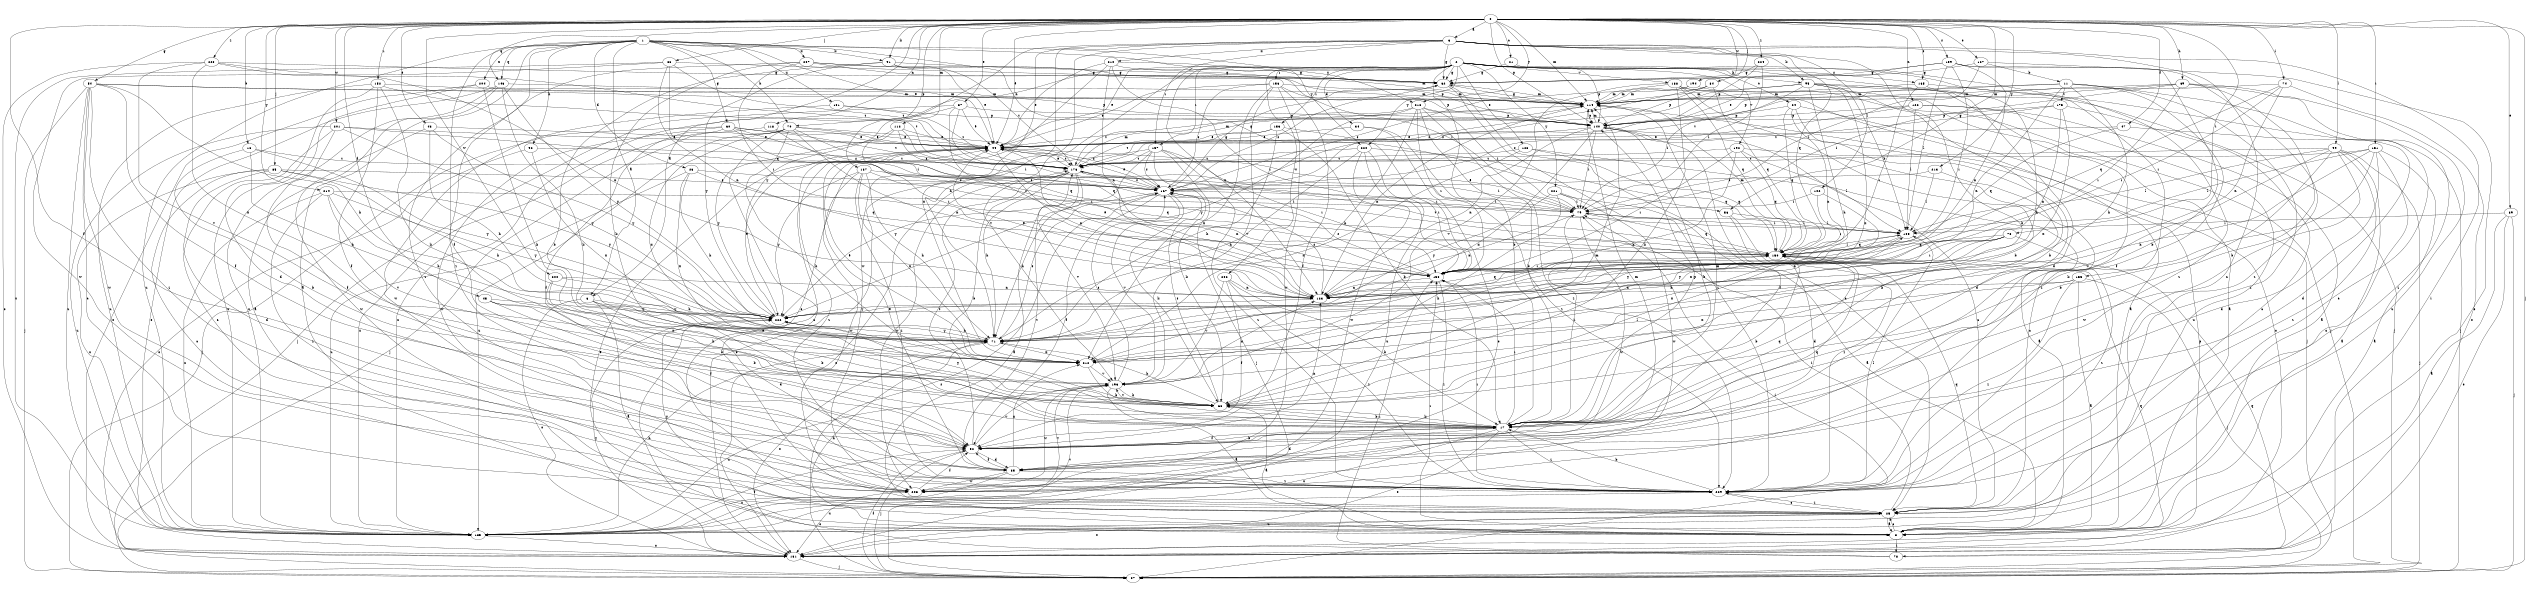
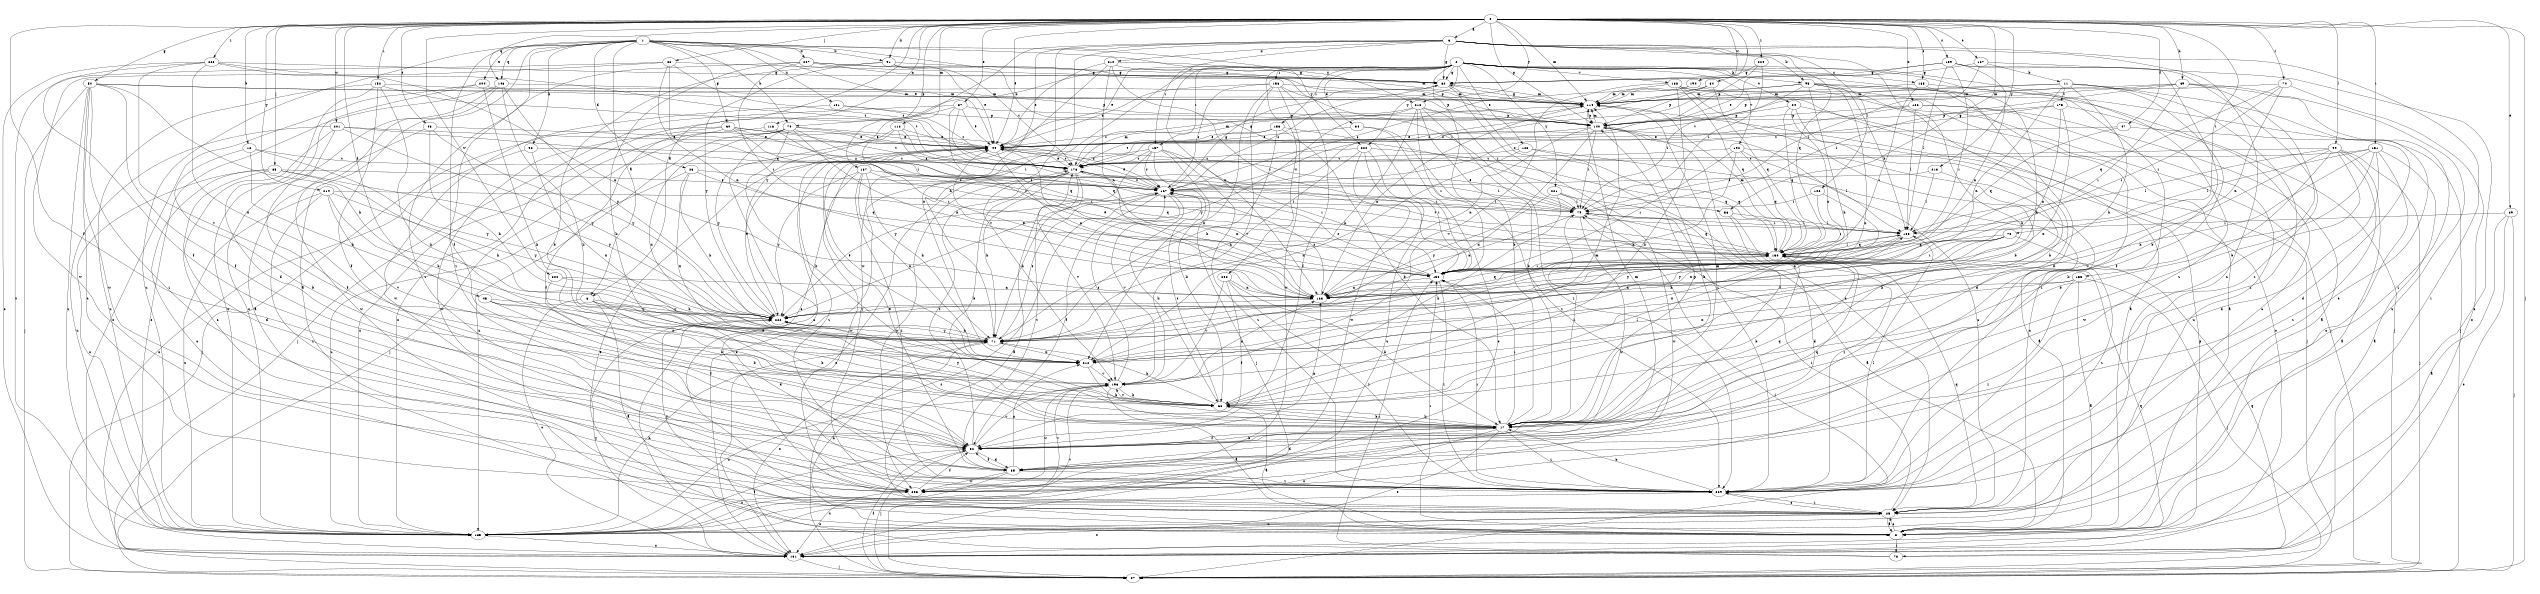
node "21": removed
edge "228" -> "52": added, label "f"
edge "200" -> "66": removed, label "k"
